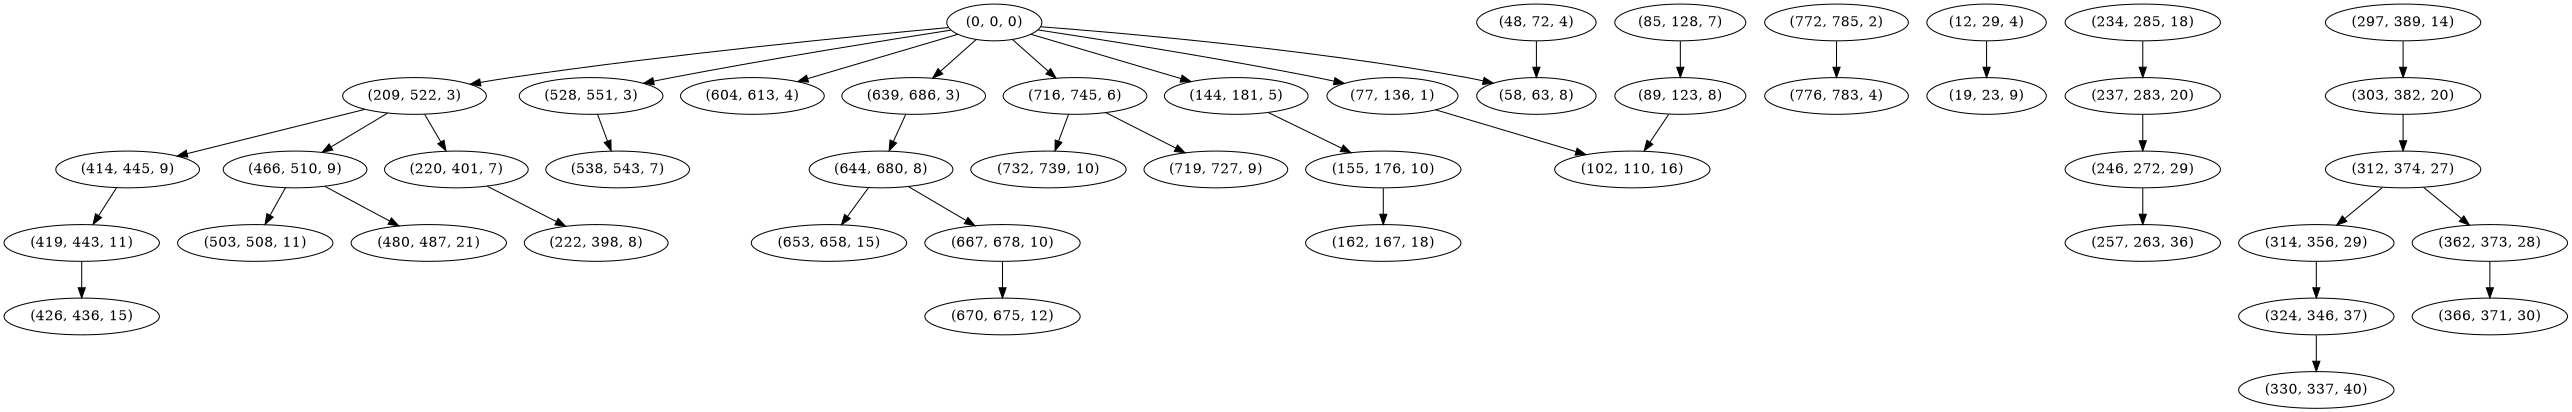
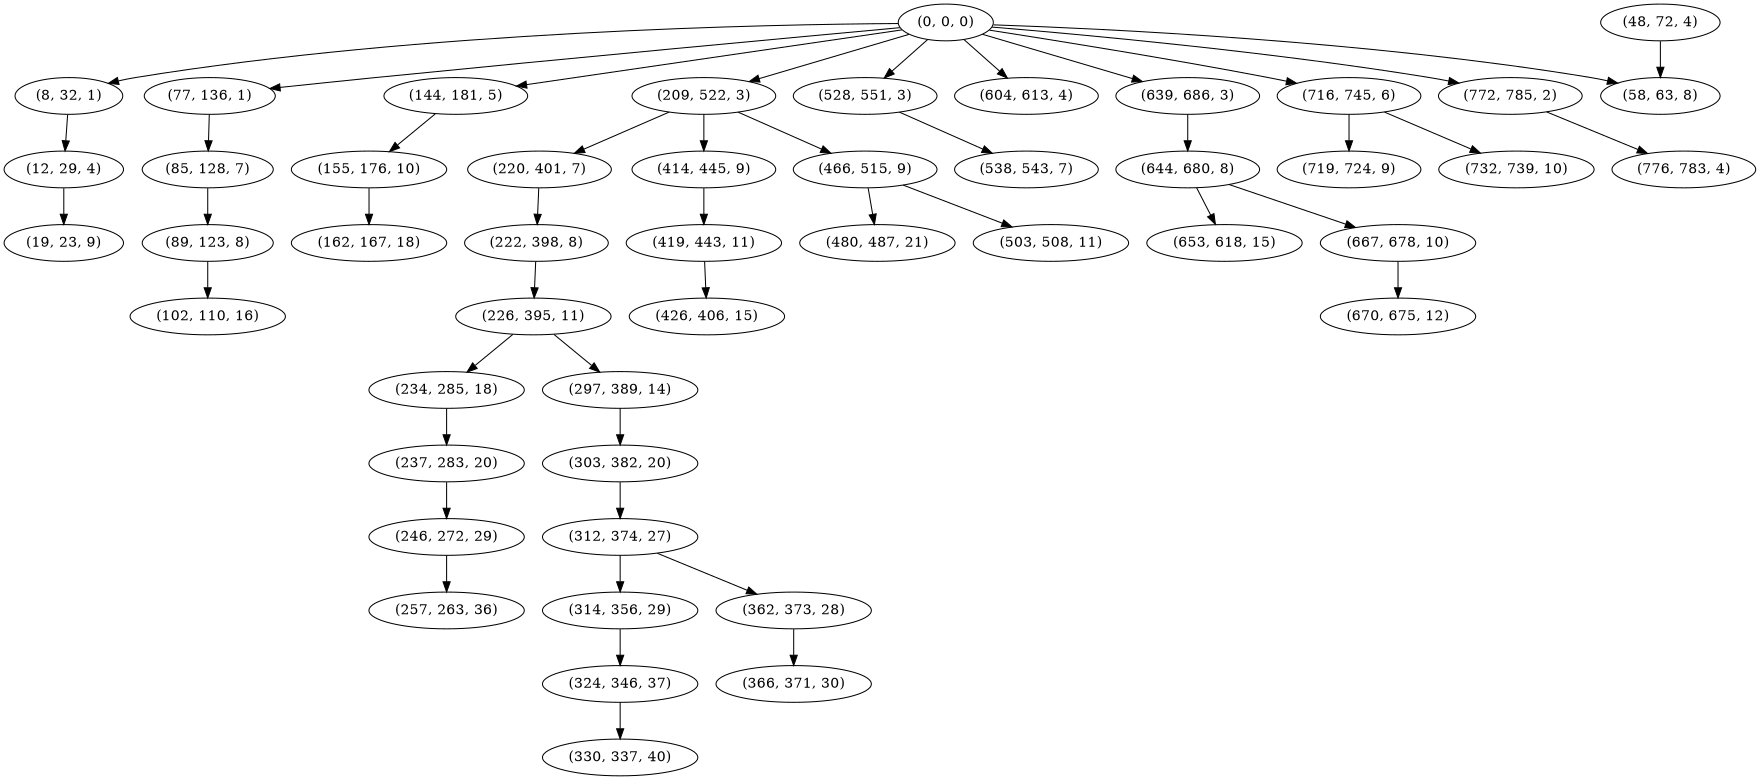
edge "(0, 0, 0)" -> "(772, 785, 2)": added
node "(8, 32, 1)": added
edge "(77, 136, 1)" -> "(102, 110, 16)": now "(77, 136, 1)" -> "(85, 128, 7)"
node "(466, 510, 9)": label "(466, 510, 9)" -> "(466, 515, 9)"
node "(719, 727, 9)": label "(719, 727, 9)" -> "(719, 724, 9)"
node "(653, 658, 15)": label "(653, 658, 15)" -> "(653, 618, 15)"
node "(426, 436, 15)": label "(426, 436, 15)" -> "(426, 406, 15)"
node "(226, 395, 11)": added
